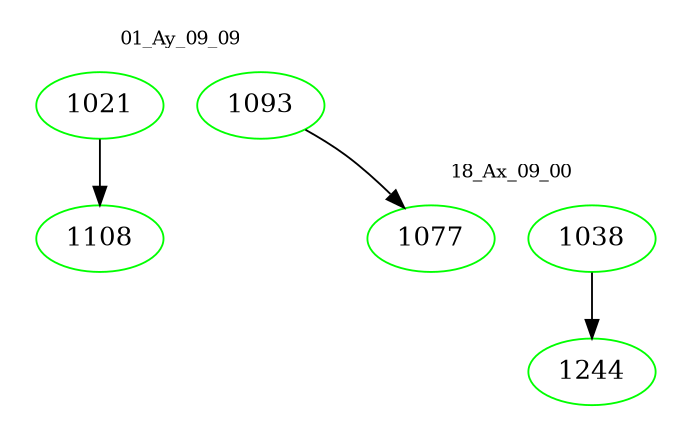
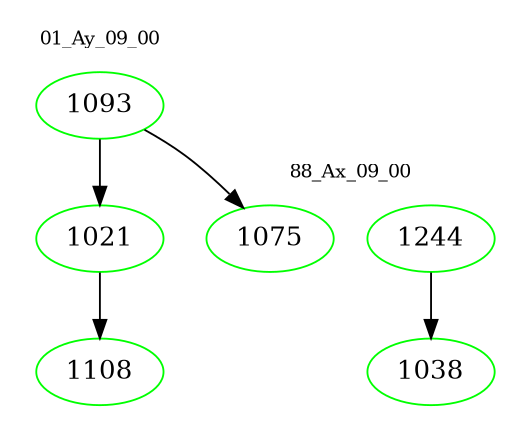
cluster "01_Ay_09_09": label "01_Ay_09_09" -> "01_Ay_09_00"
edge "1093" -> "1021": added
cluster "18_Ax_09_00": label "18_Ax_09_00" -> "88_Ax_09_00"
node "1077": label "1077" -> "1075"
edge "1038" -> "1244": reversed
